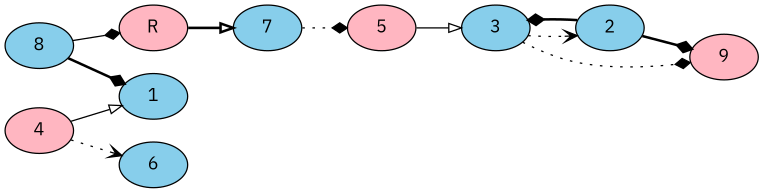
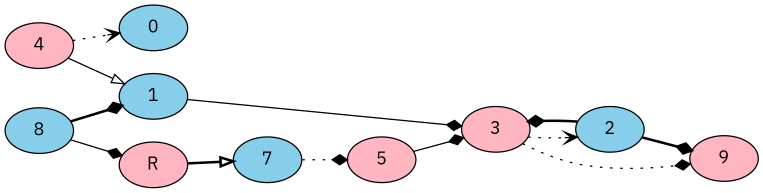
edge "5" -> "3": arrowhead onormal -> diamond
node "3": fillcolor skyblue -> lightpink
edge "1" -> "3": added
node "6": label "6" -> "0"
